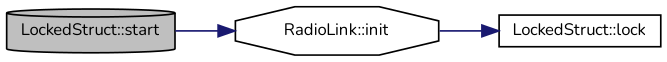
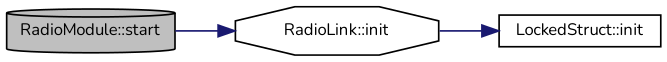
node "LockedStruct::start": label "LockedStruct::start" -> "RadioModule::start"
node "LockedStruct::lock": label "LockedStruct::lock" -> "LockedStruct::init"
